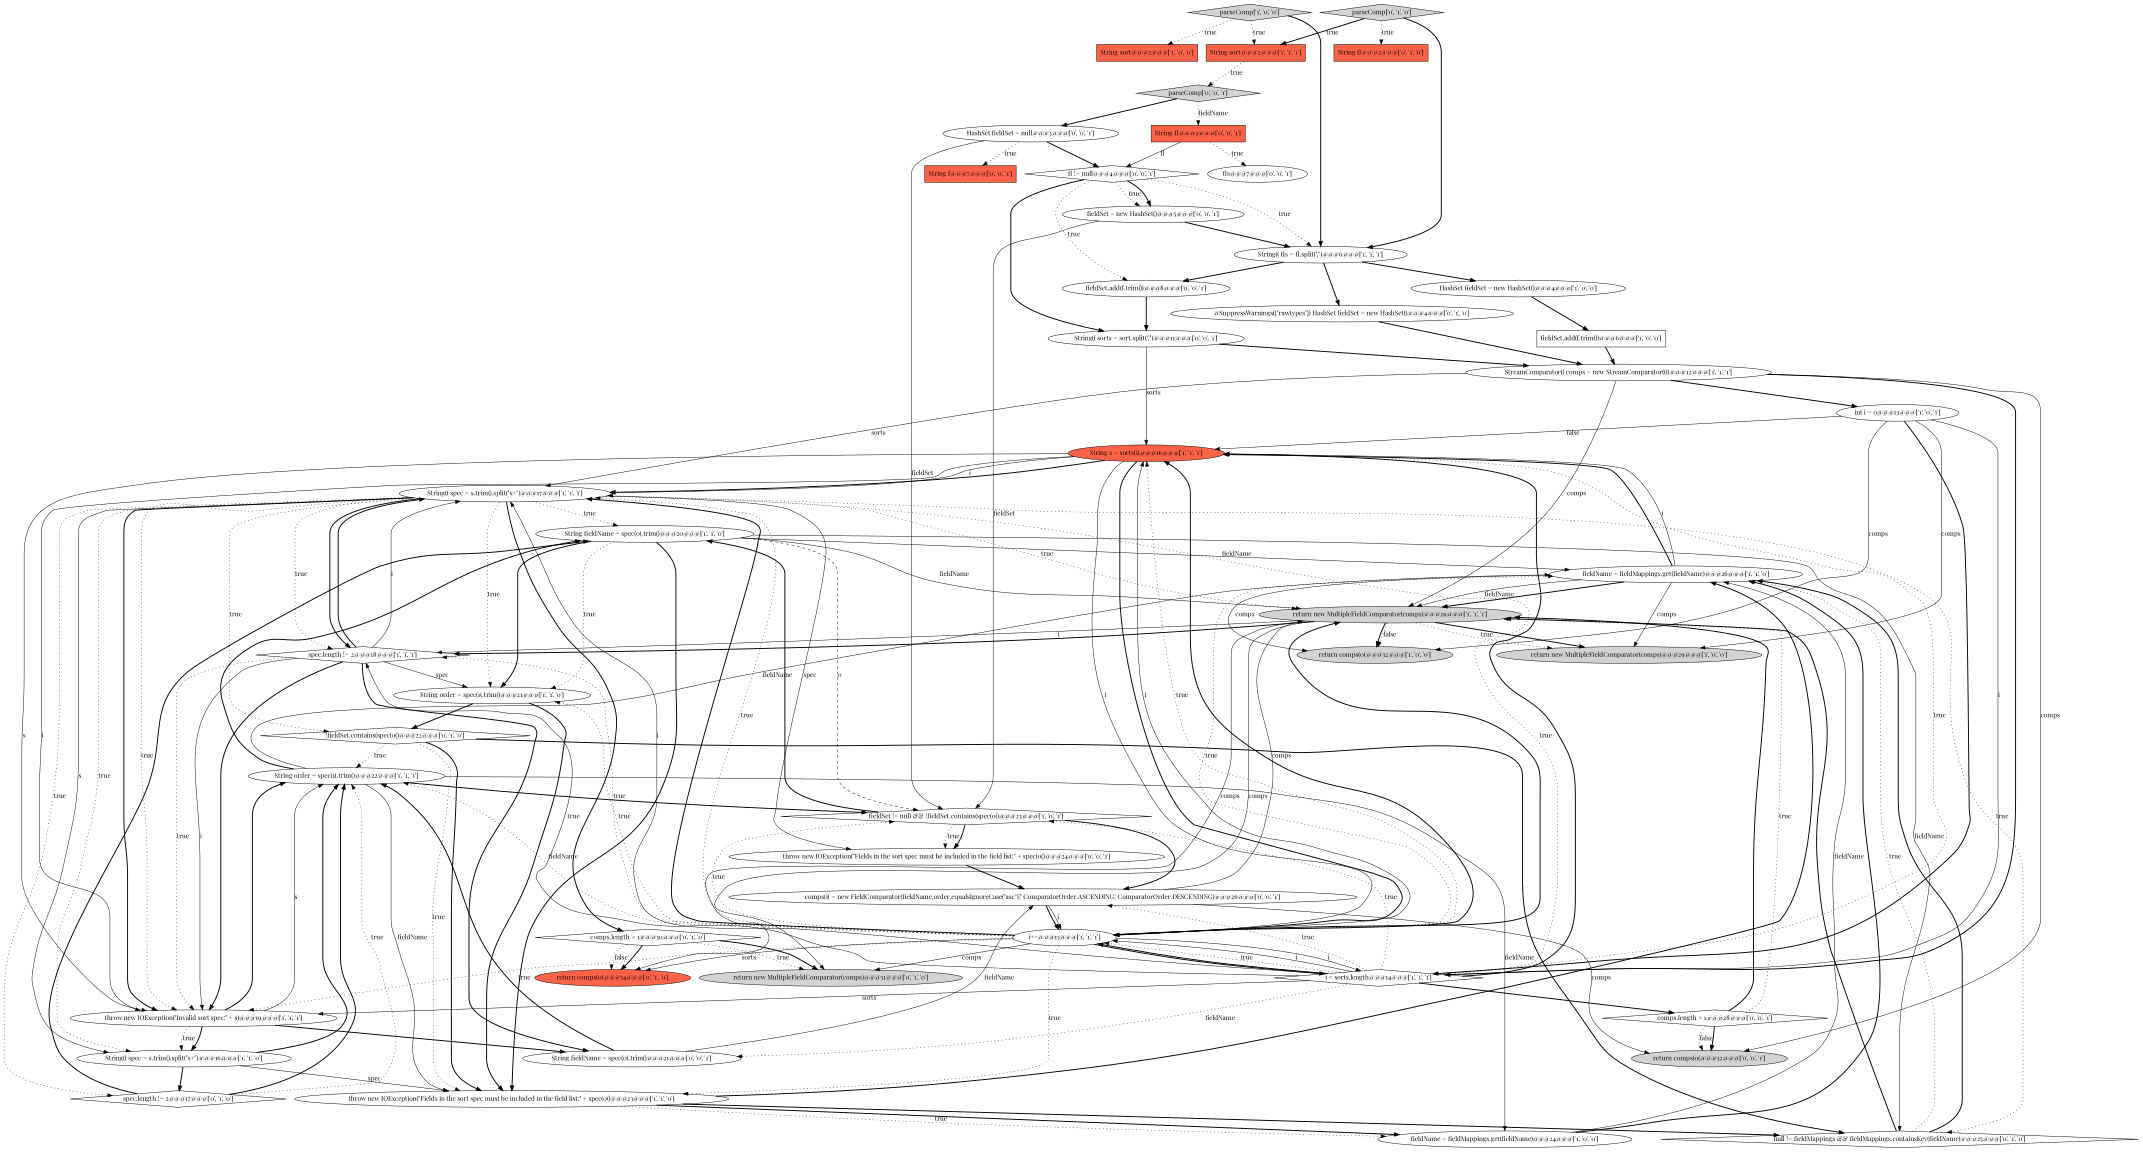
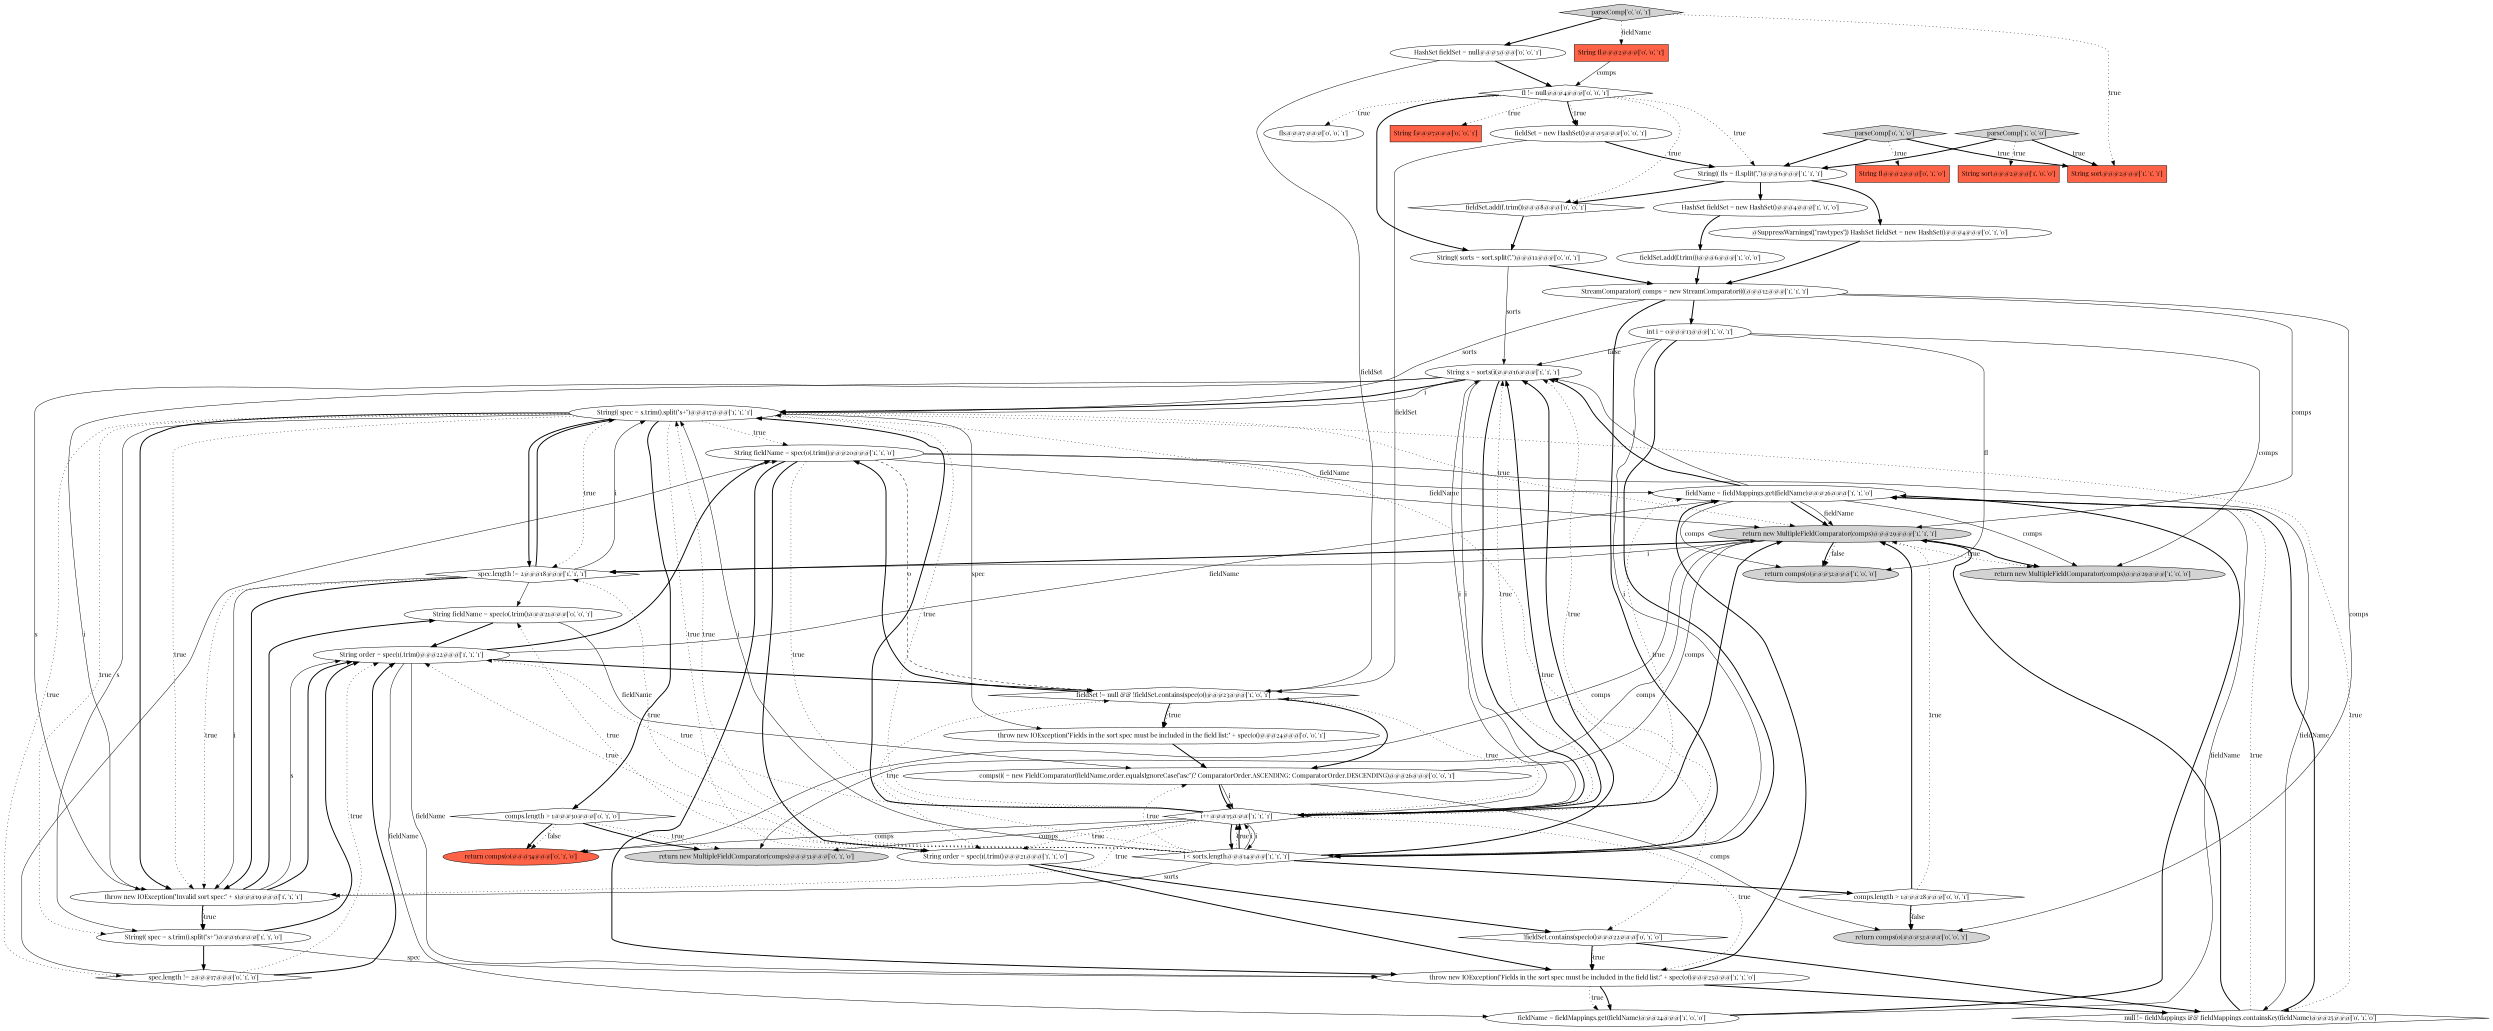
edge "parseComp['1', '0', '0']" -> "String sort@@@2@@@['1', '1', '1']": style dotted -> bold
edge "String sort@@@2@@@['1', '1', '1']" -> "parseComp['0', '0', '1']": reversed
edge "HashSet fieldSet = null@@@3@@@['0', '0', '1']" -> "String f@@@7@@@['0', '0', '1']": now "fl != null@@@4@@@['0', '0', '1']" -> "String f@@@7@@@['0', '0', '1']"
edge "String fl@@@2@@@['0', '0', '1']" -> "fls@@@7@@@['0', '0', '1']": now "fl != null@@@4@@@['0', '0', '1']" -> "fls@@@7@@@['0', '0', '1']"
edge "String fl@@@2@@@['0', '0', '1']" -> "fl != null@@@4@@@['0', '0', '1']": label "fl" -> "comps"
node "fieldSet.add(f.trim())@@@8@@@['0', '0', '1']": shape ellipse -> diamond
node "fieldSet.add(f.trim())@@@6@@@['1', '0', '0']": shape box -> ellipse
node "String s = sorts(i(@@@16@@@['1', '1', '1']": fillcolor tomato -> white
edge "int i = 0@@@13@@@['1', '0', '1']" -> "return comps(0(@@@32@@@['1', '0', '0']": label "comps" -> "fl"
edge "spec.length != 2@@@18@@@['1', '1', '1']" -> "String order = spec(1(.trim()@@@21@@@['1', '1', '0']": removed, label "spec"
edge "spec.length != 2@@@17@@@['0', '1', '0']" -> "String fieldName = spec(0(.trim()@@@20@@@['1', '1', '0']": style bold -> solid
edge "!fieldSet.contains(spec(0()@@@22@@@['0', '1', '0']" -> "String order = spec(1(.trim()@@@22@@@['1', '1', '1']": now "i < sorts.length@@@14@@@['1', '1', '1']" -> "String order = spec(1(.trim()@@@22@@@['1', '1', '1']"
edge "spec.length != 2@@@18@@@['1', '1', '1']" -> "String fieldName = spec(0(.trim()@@@21@@@['0', '0', '1']": style bold -> solid
edge "i++@@@15@@@['1', '1', '1']" -> "String order = spec(1(.trim()@@@22@@@['1', '1', '1']": label "fieldName" -> "true"
edge "i++@@@15@@@['1', '1', '1']" -> "spec.length != 2@@@18@@@['1', '1', '1']": removed, label "true"
edge "i < sorts.length@@@14@@@['1', '1', '1']" -> "spec.length != 2@@@18@@@['1', '1', '1']": style solid -> dotted
node "i++@@@15@@@['1', '1', '1']": shape ellipse -> diamond
edge "i++@@@15@@@['1', '1', '1']" -> "return comps(0(@@@34@@@['0', '1', '0']": label "sorts" -> "comps"
edge "i < sorts.length@@@14@@@['1', '1', '1']" -> "String fieldName = spec(0(.trim()@@@21@@@['0', '0', '1']": label "fieldName" -> "true"
